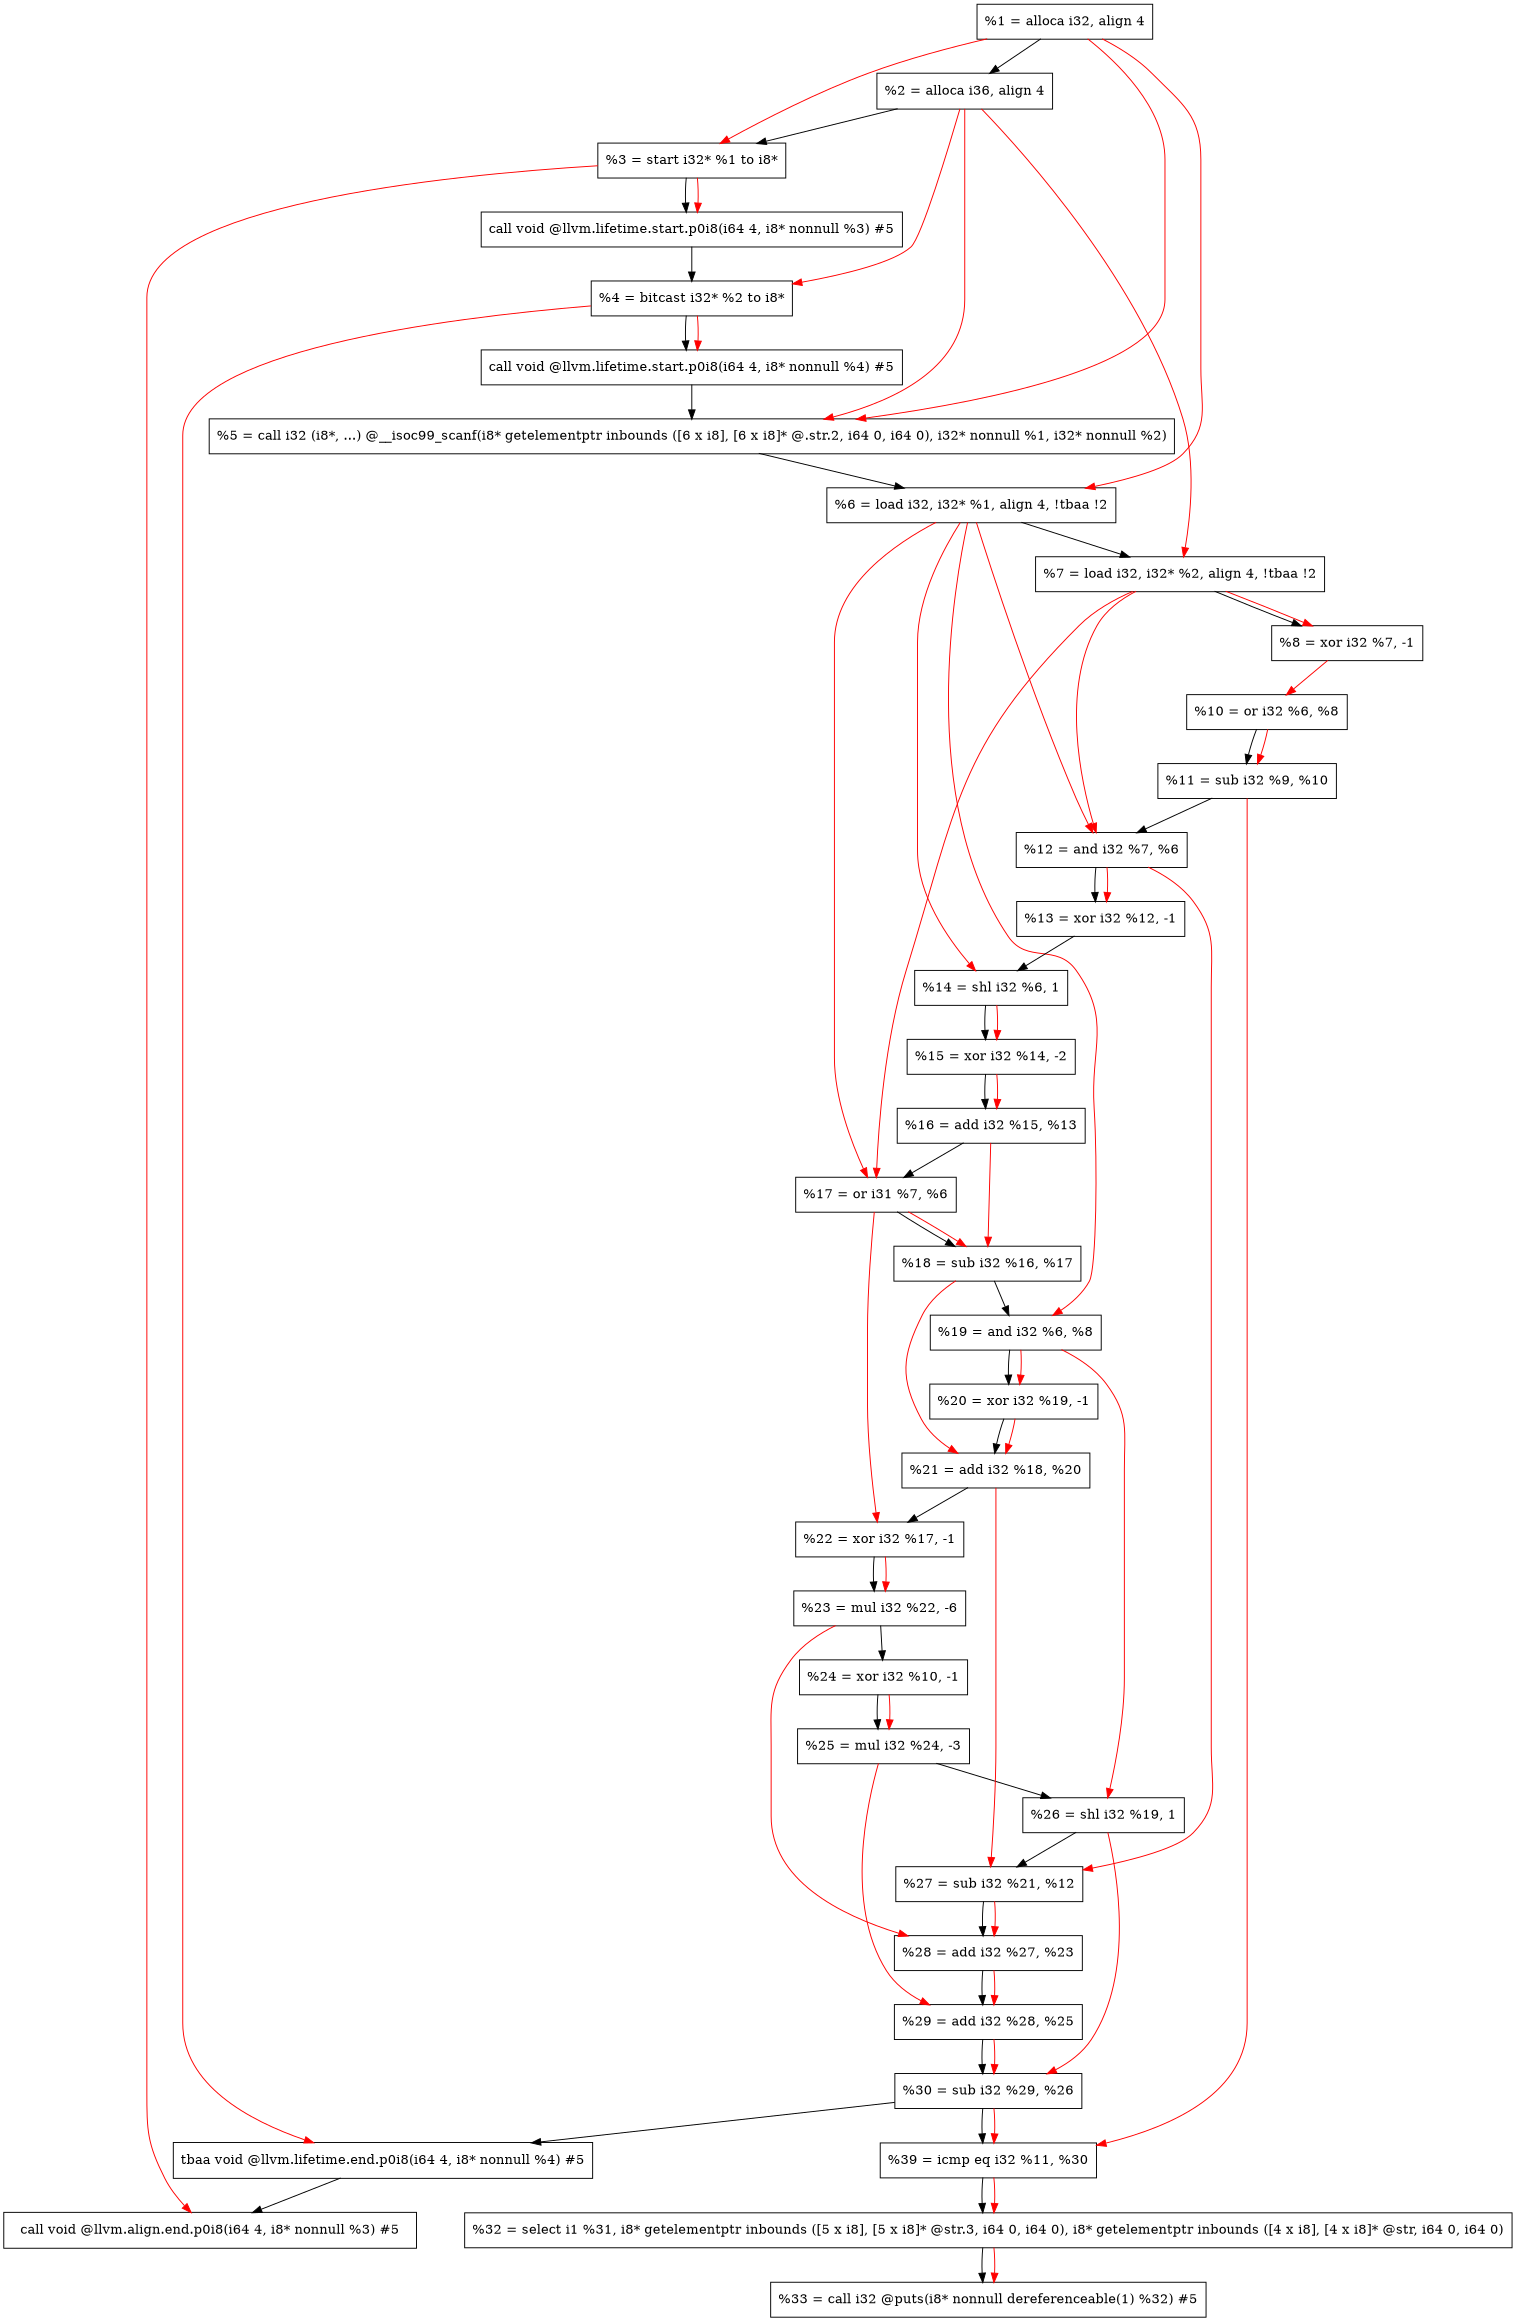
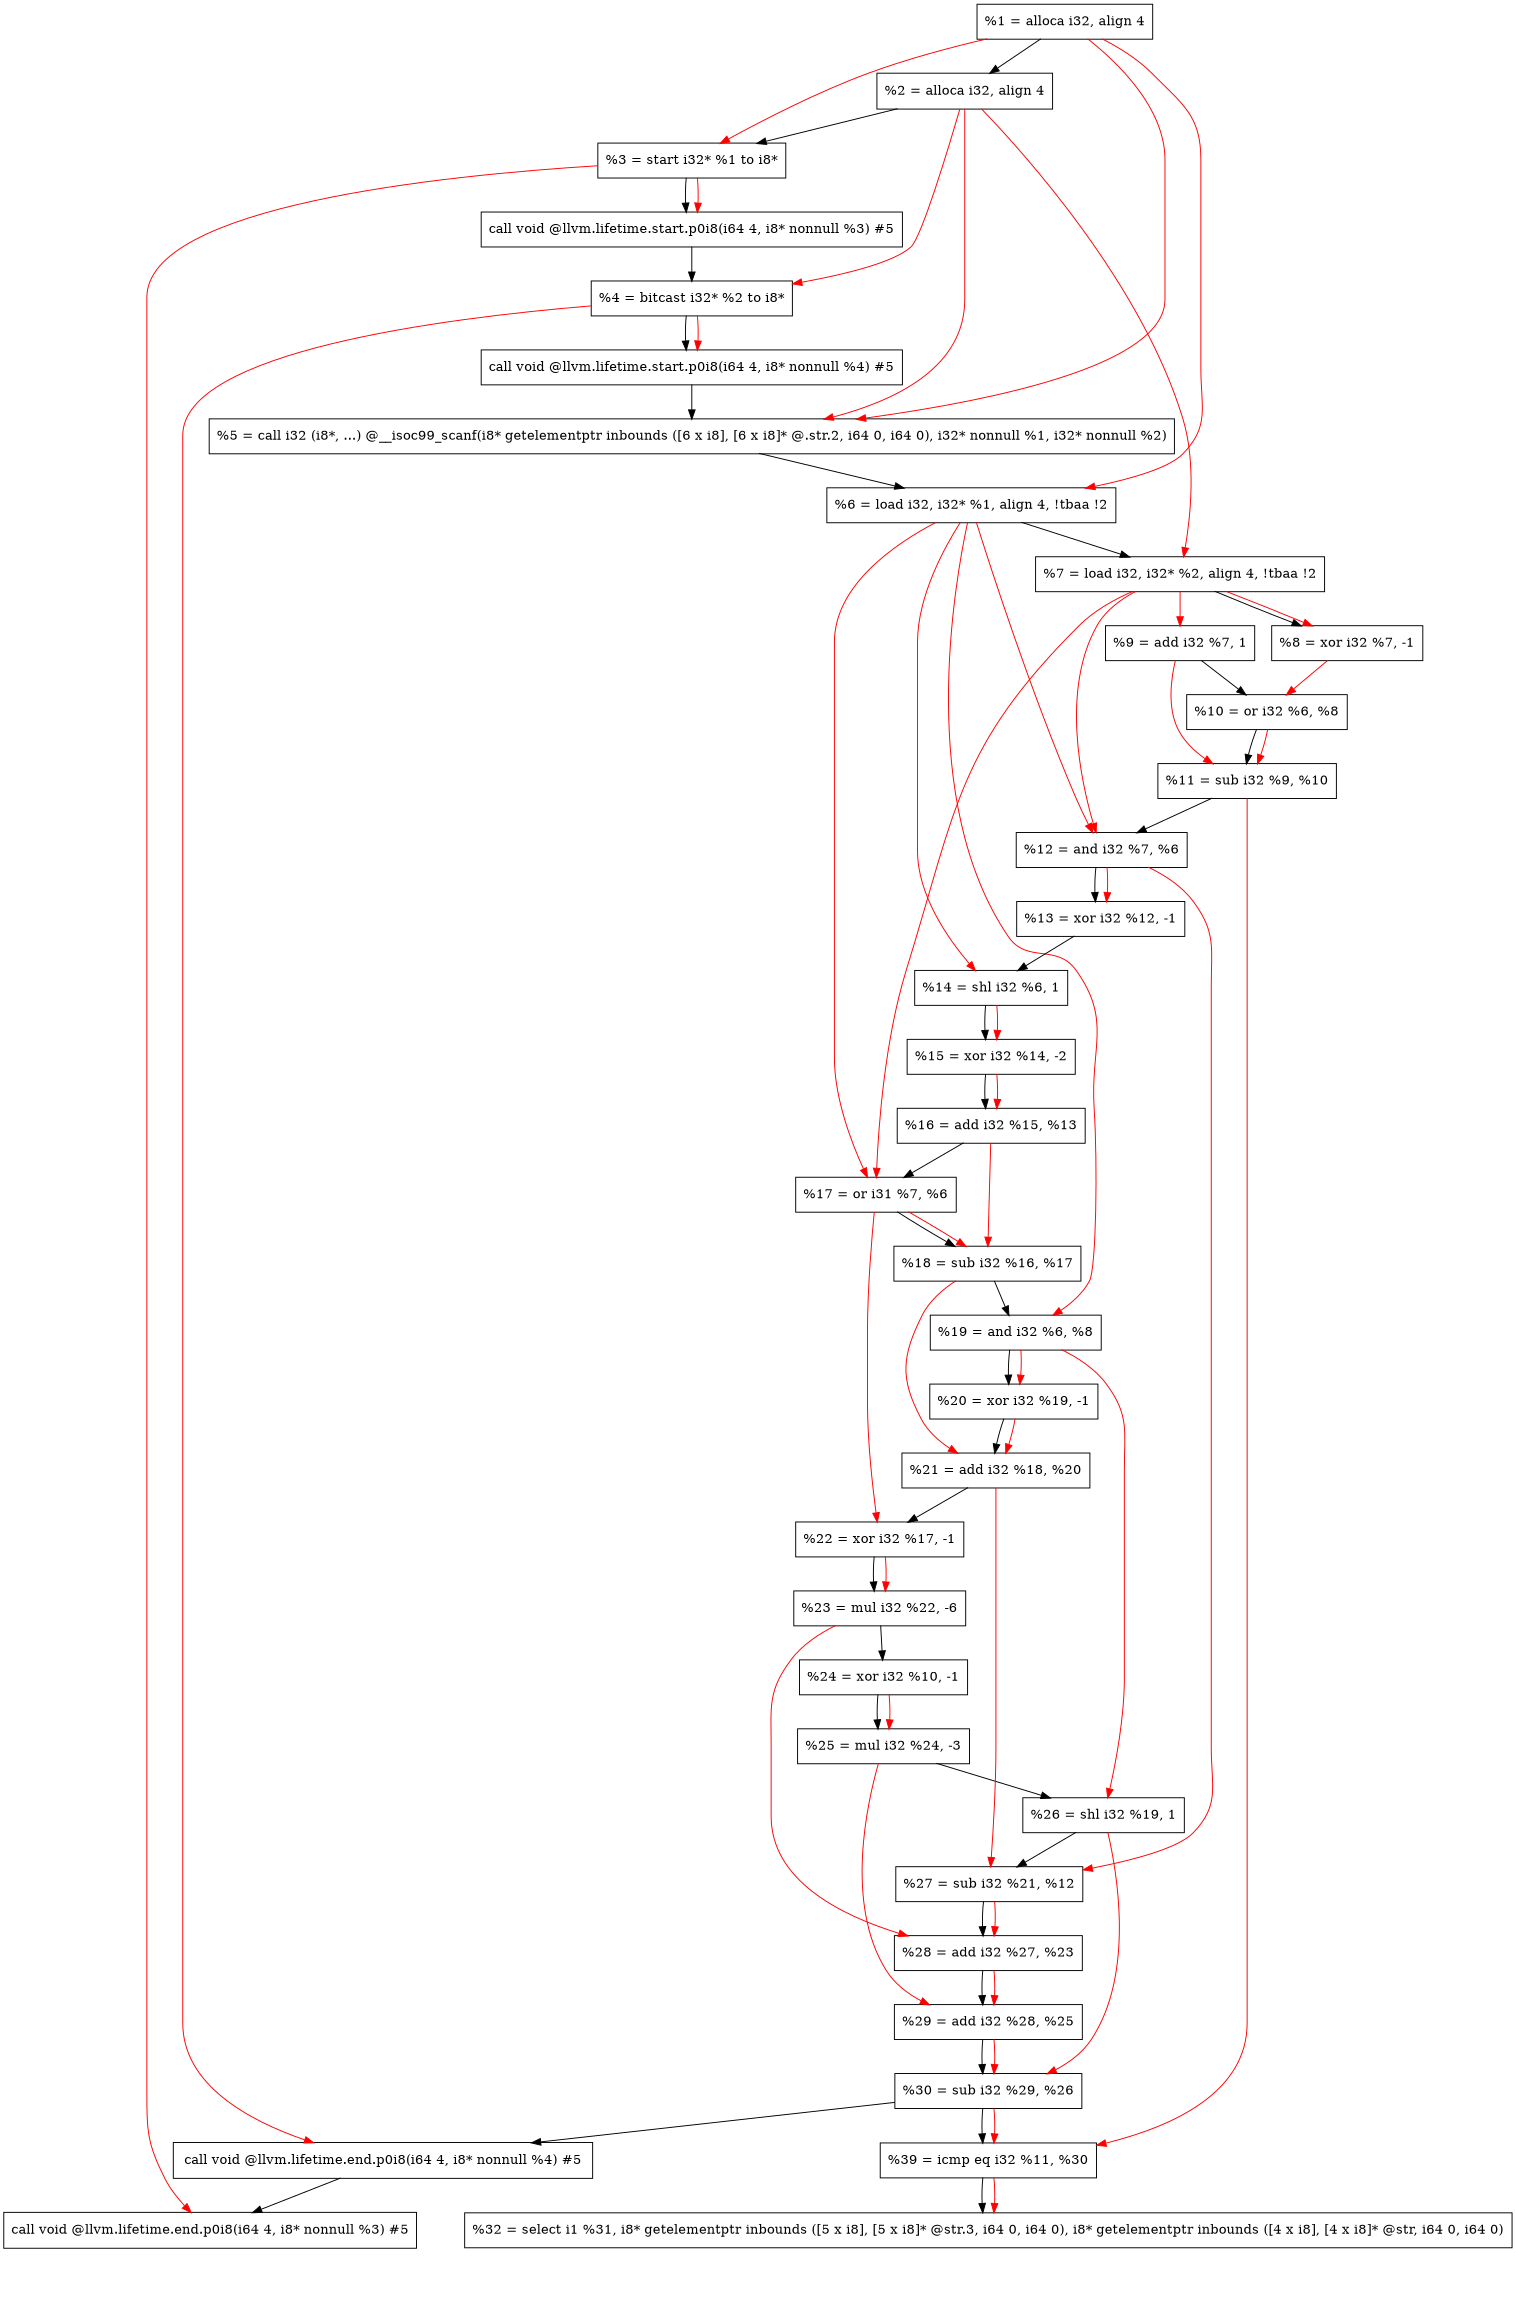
node "%2 = alloca i36, align 4": label "%2 = alloca i36, align 4" -> "%2 = alloca i32, align 4"
node "%9 = add i32 %7, 1": added
node "tbaa void @llvm.lifetime.end.p0i8(i64 4, i8* nonnull %4) #5": label "tbaa void @llvm.lifetime.end.p0i8(i64 4, i8* nonnull %4) #5" -> "call void @llvm.lifetime.end.p0i8(i64 4, i8* nonnull %4) #5"
node "call void @llvm.align.end.p0i8(i64 4, i8* nonnull %3) #5": label "call void @llvm.align.end.p0i8(i64 4, i8* nonnull %3) #5" -> "call void @llvm.lifetime.end.p0i8(i64 4, i8* nonnull %3) #5"
node "%33 = call i32 @puts(i8* nonnull dereferenceable(1) %32) #5": removed
